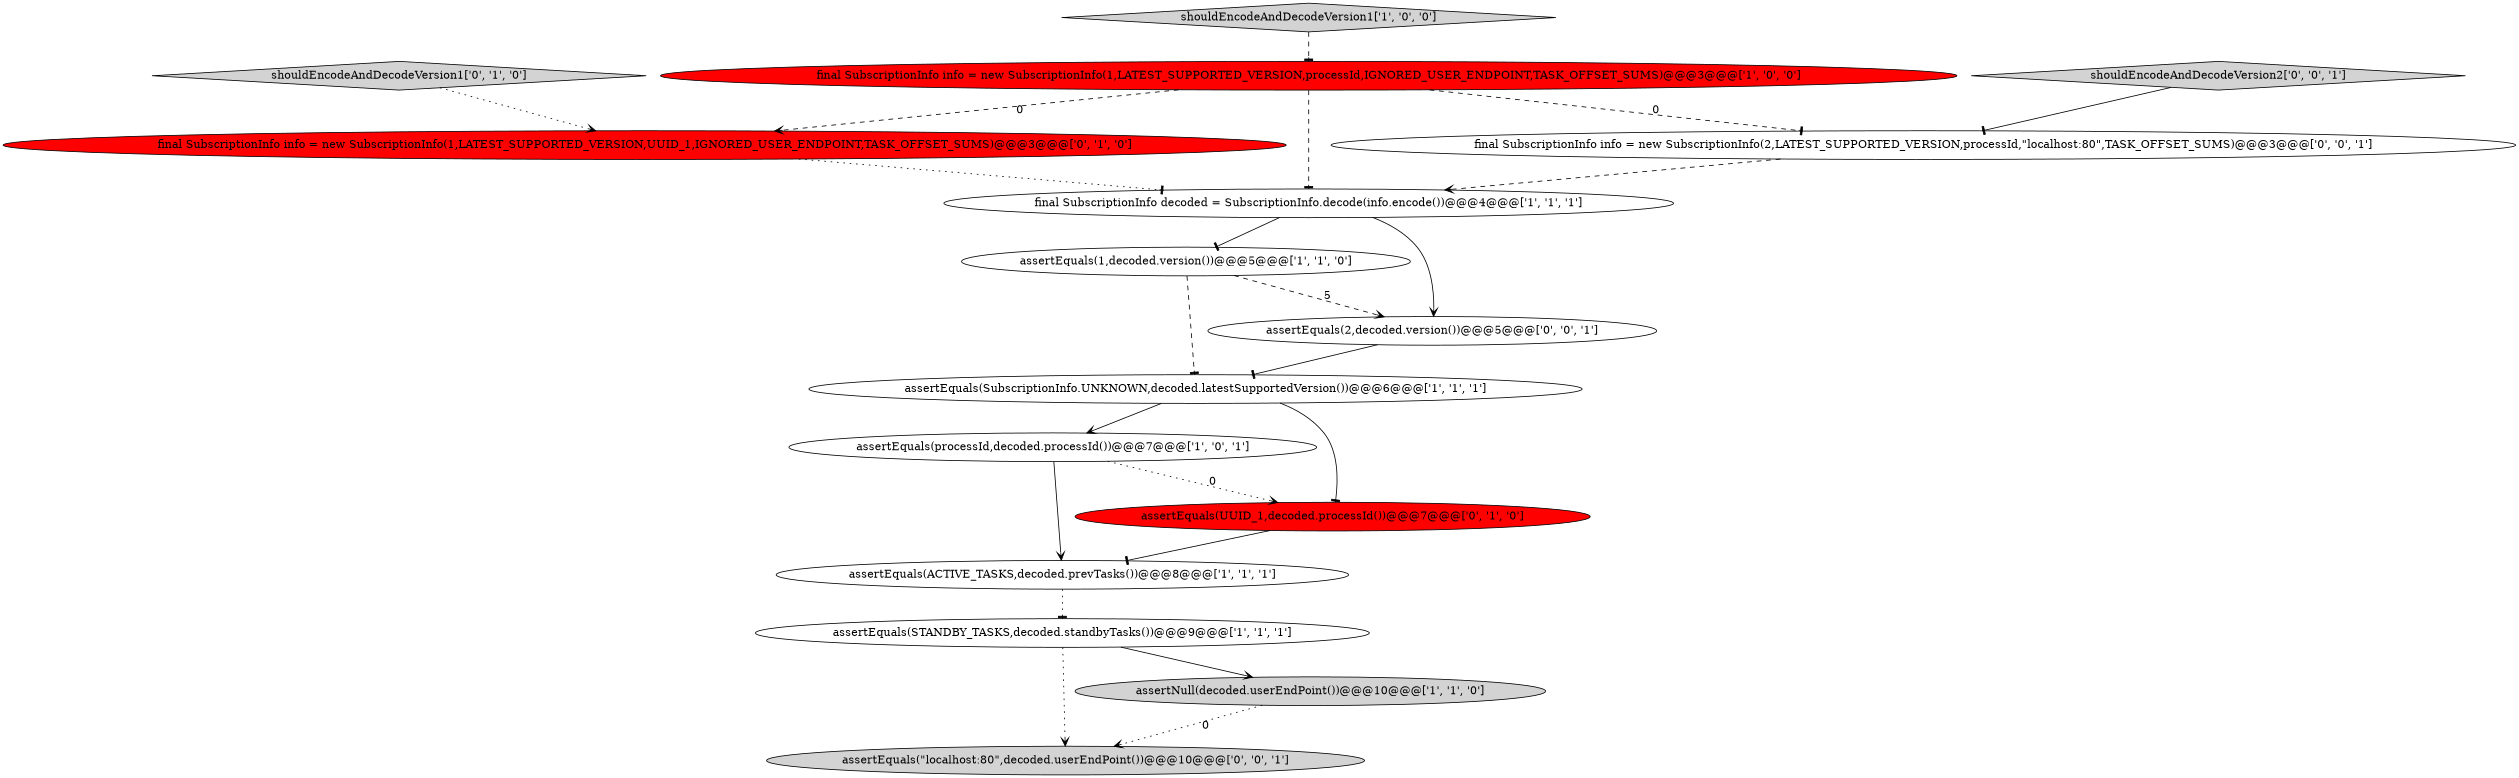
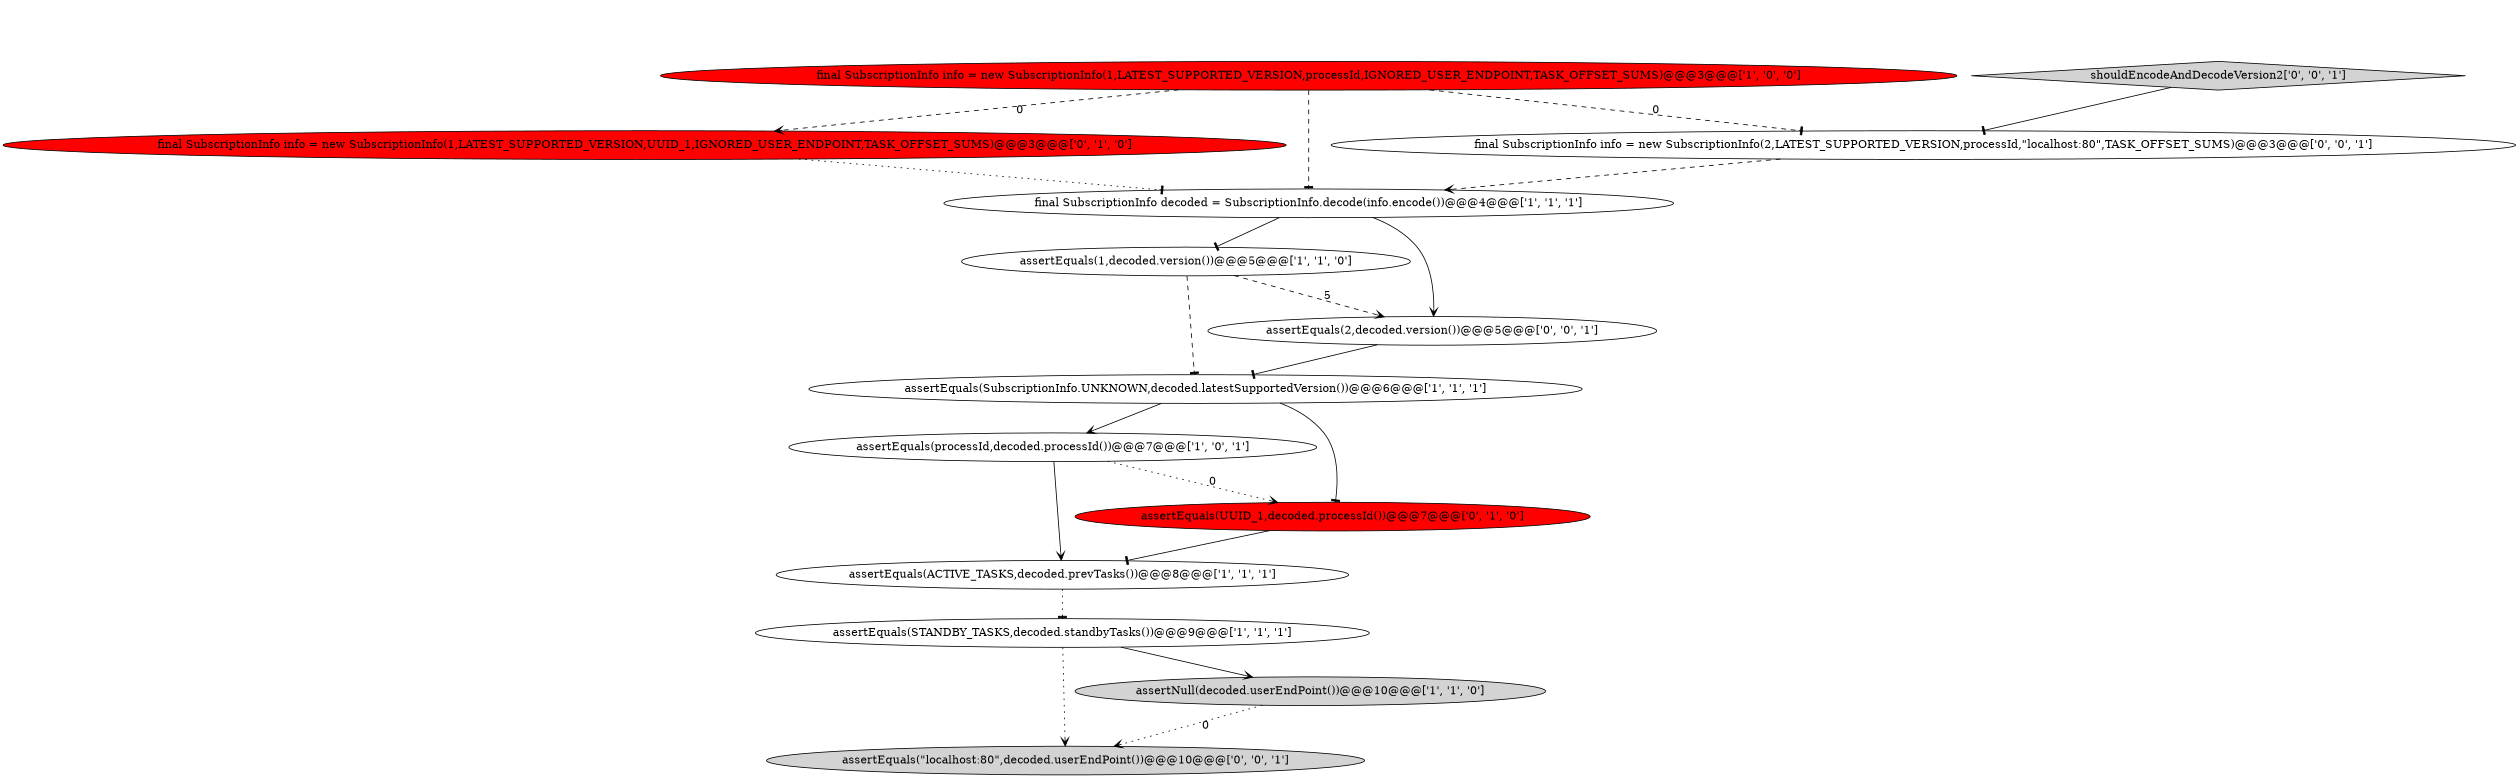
node "shouldEncodeAndDecodeVersion1['1', '0', '0']": removed
node "shouldEncodeAndDecodeVersion1['0', '1', '0']": removed
